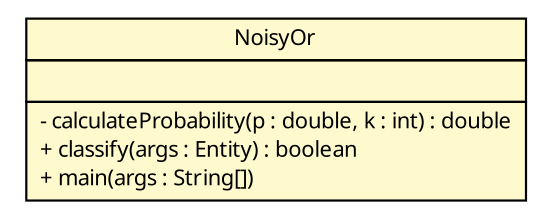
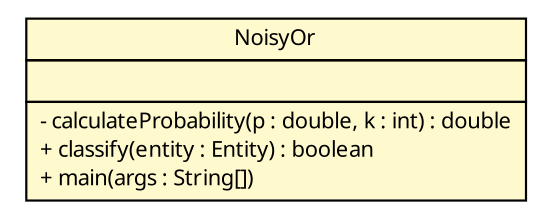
node "NoisyOr": text "+ classify(args : Entity) : boolean" -> "+ classify(entity : Entity) : boolean"
